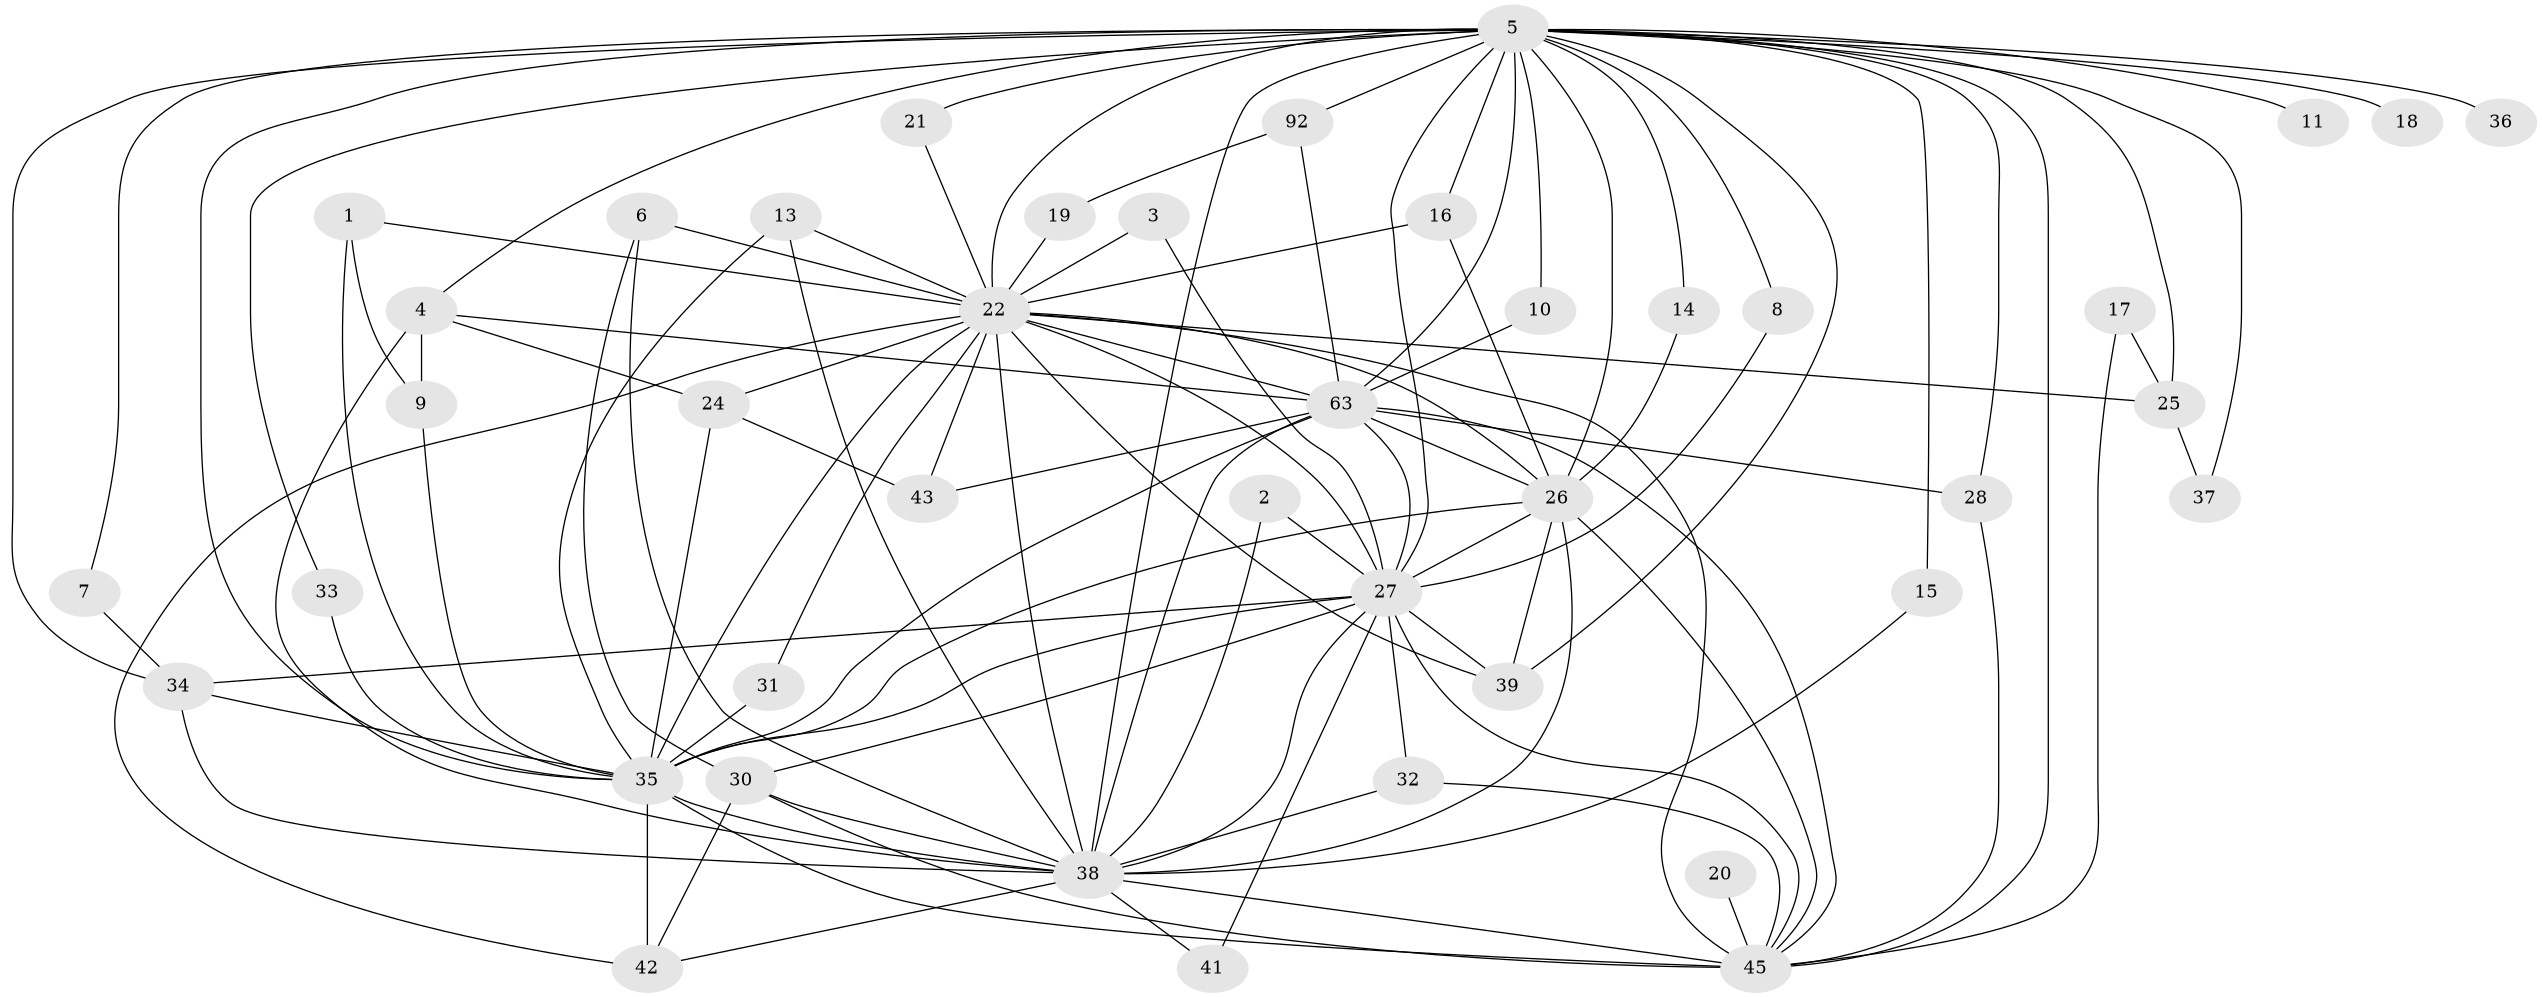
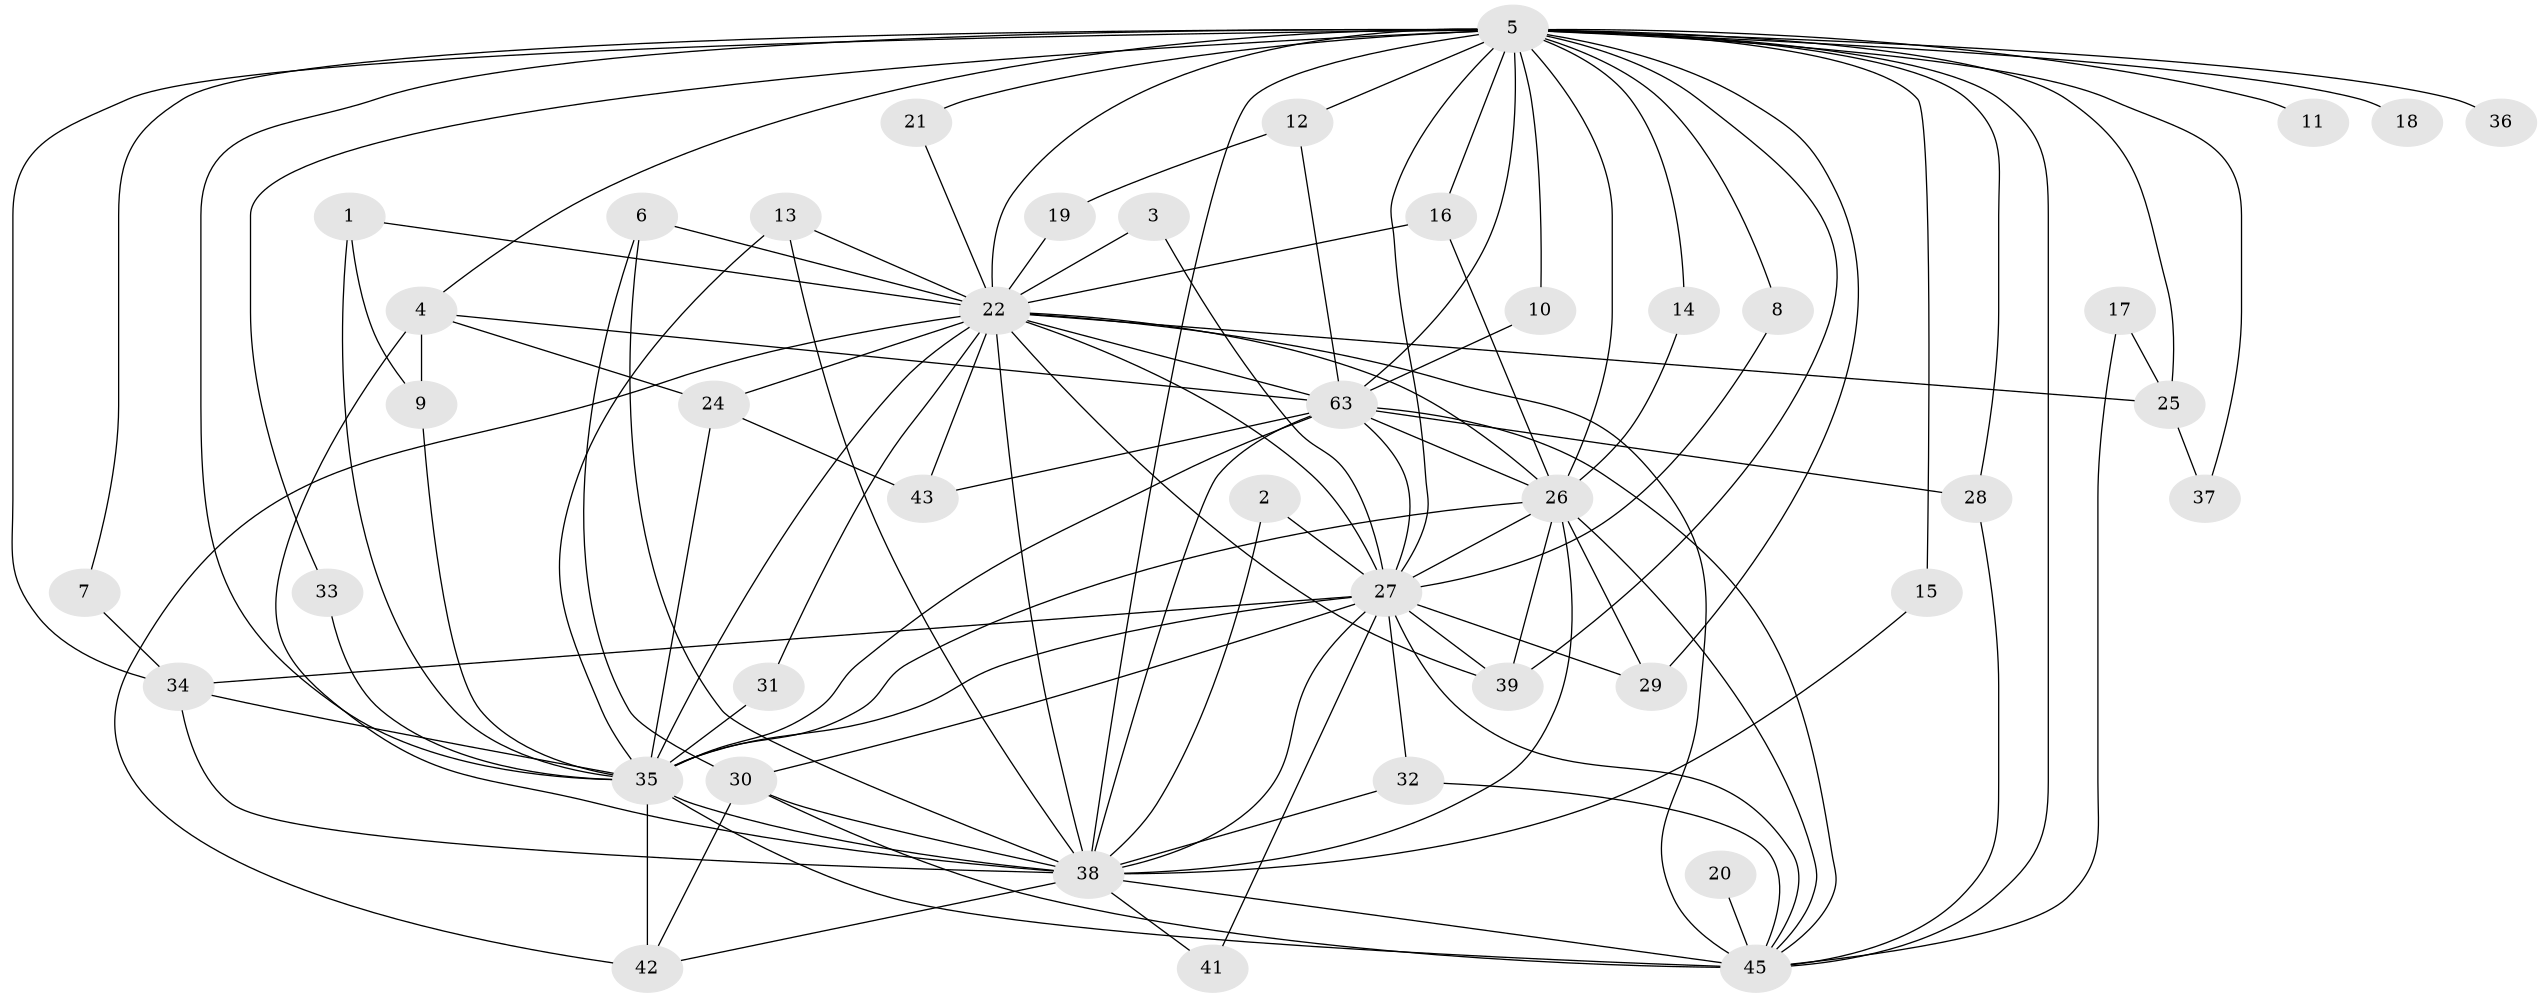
node "92": label "92" -> "12"
node "29": added
